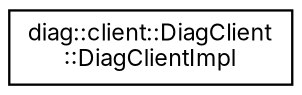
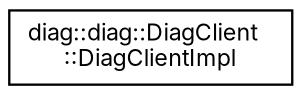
node "diag::client::DiagClient ::DiagClientImpl": label "diag::client::DiagClient ::DiagClientImpl" -> "diag::diag::DiagClient ::DiagClientImpl"
